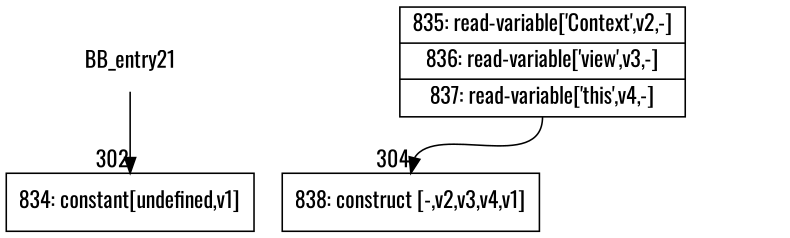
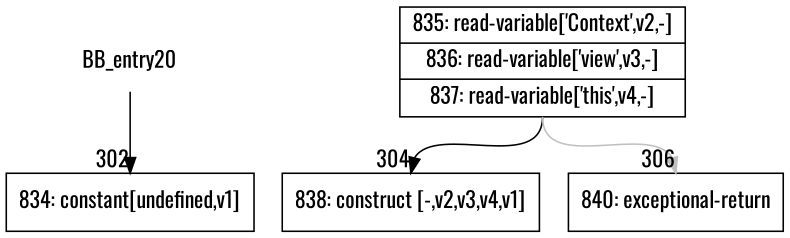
node "BB_entry21": label "BB_entry21" -> "BB_entry20"
node "840: exceptional-return": added
